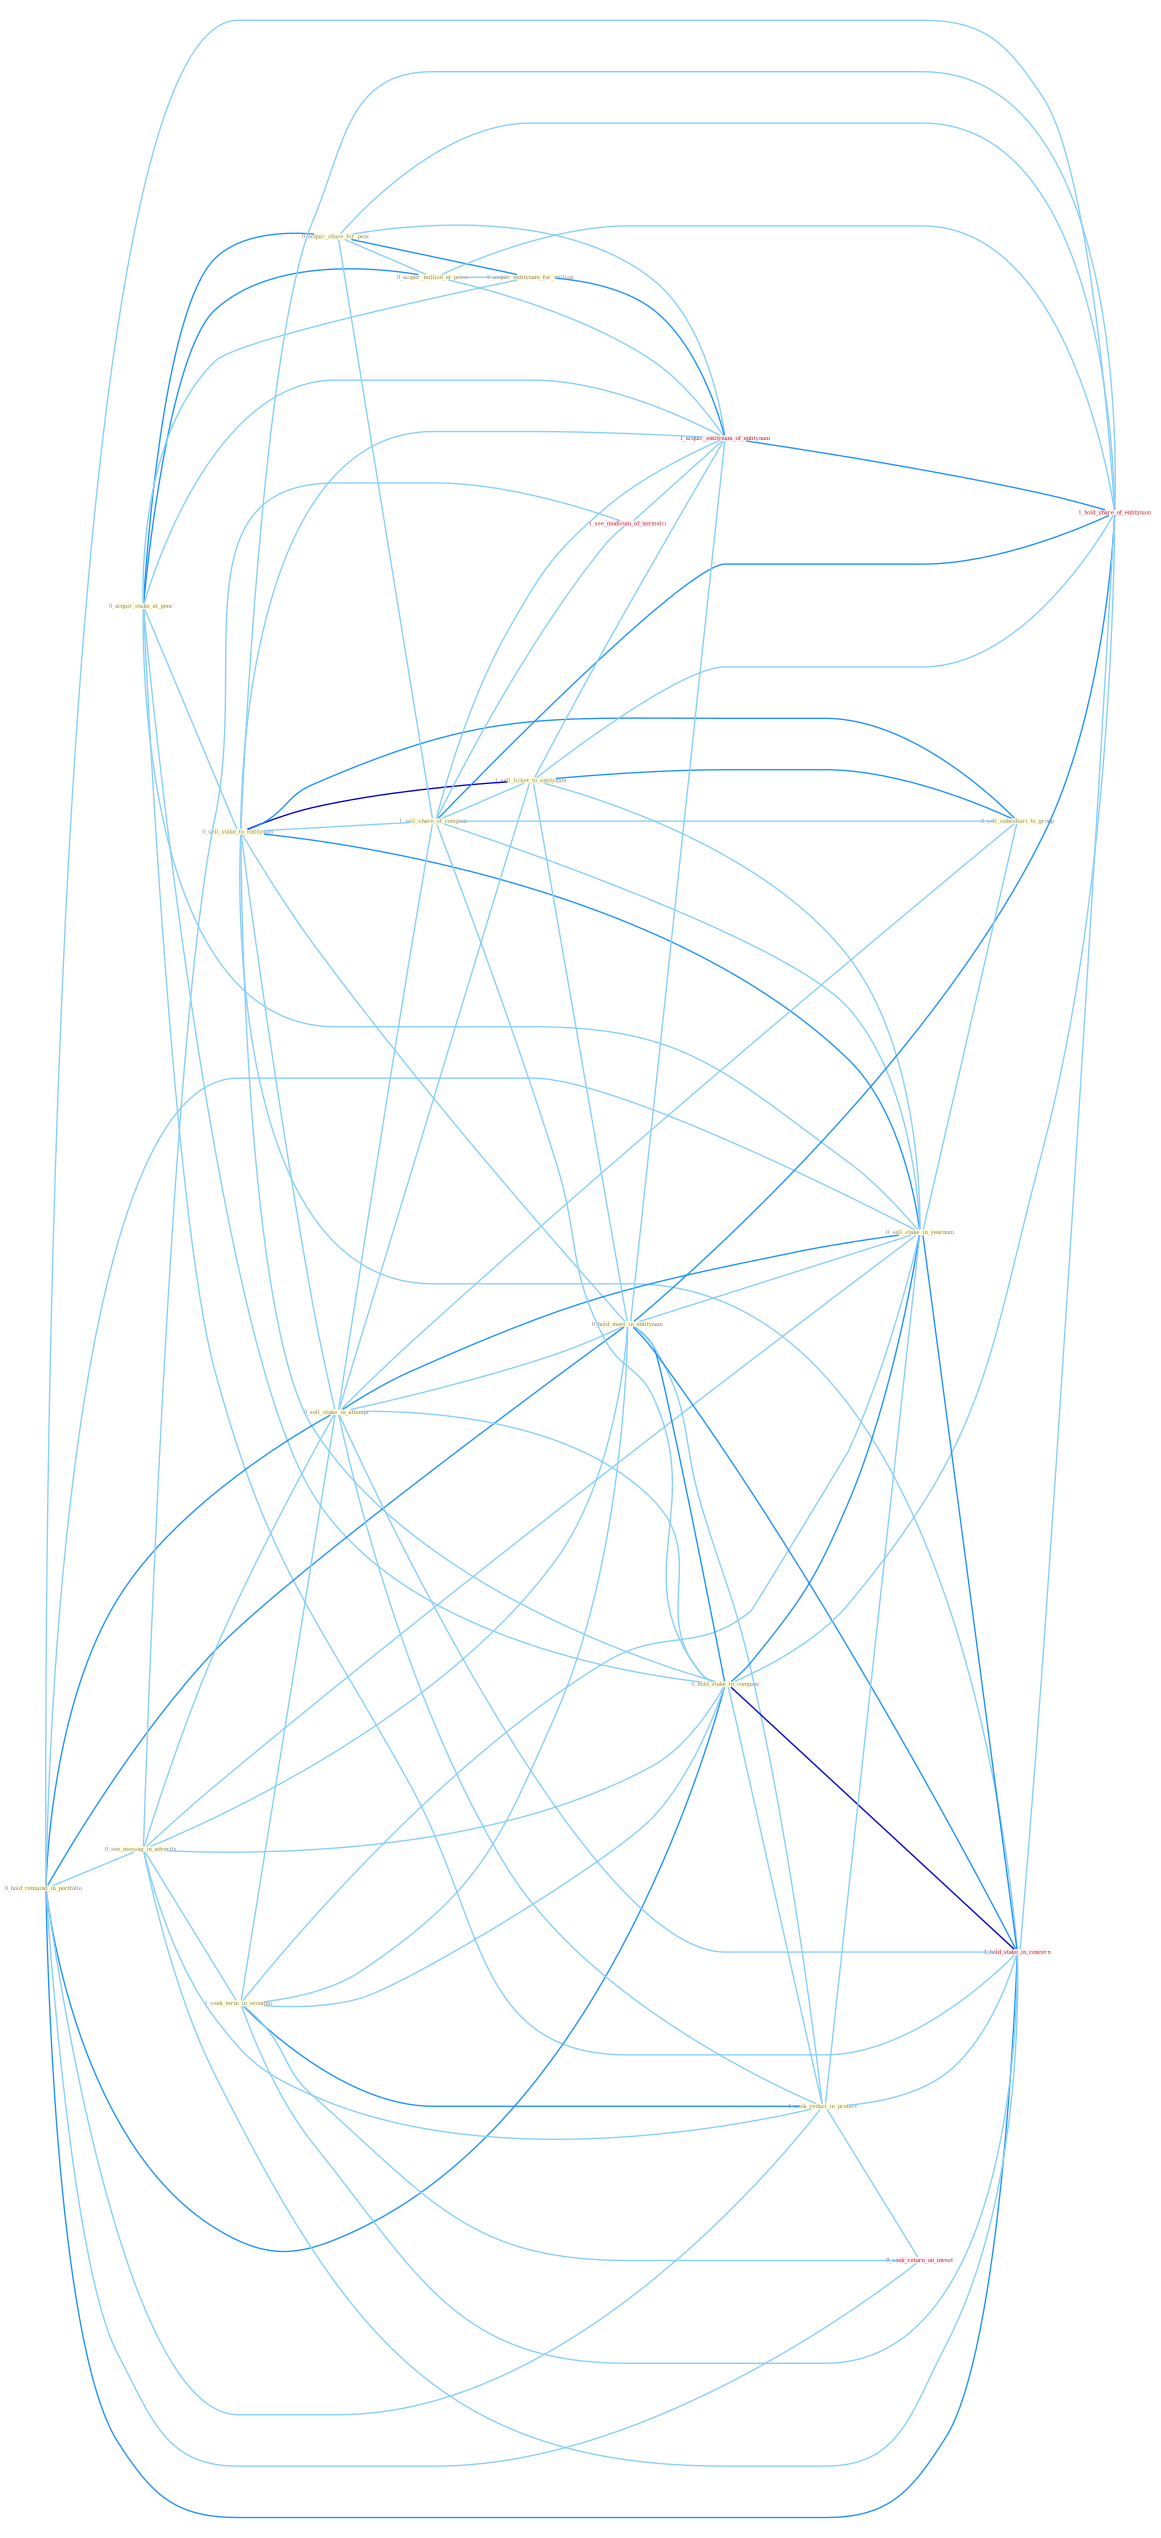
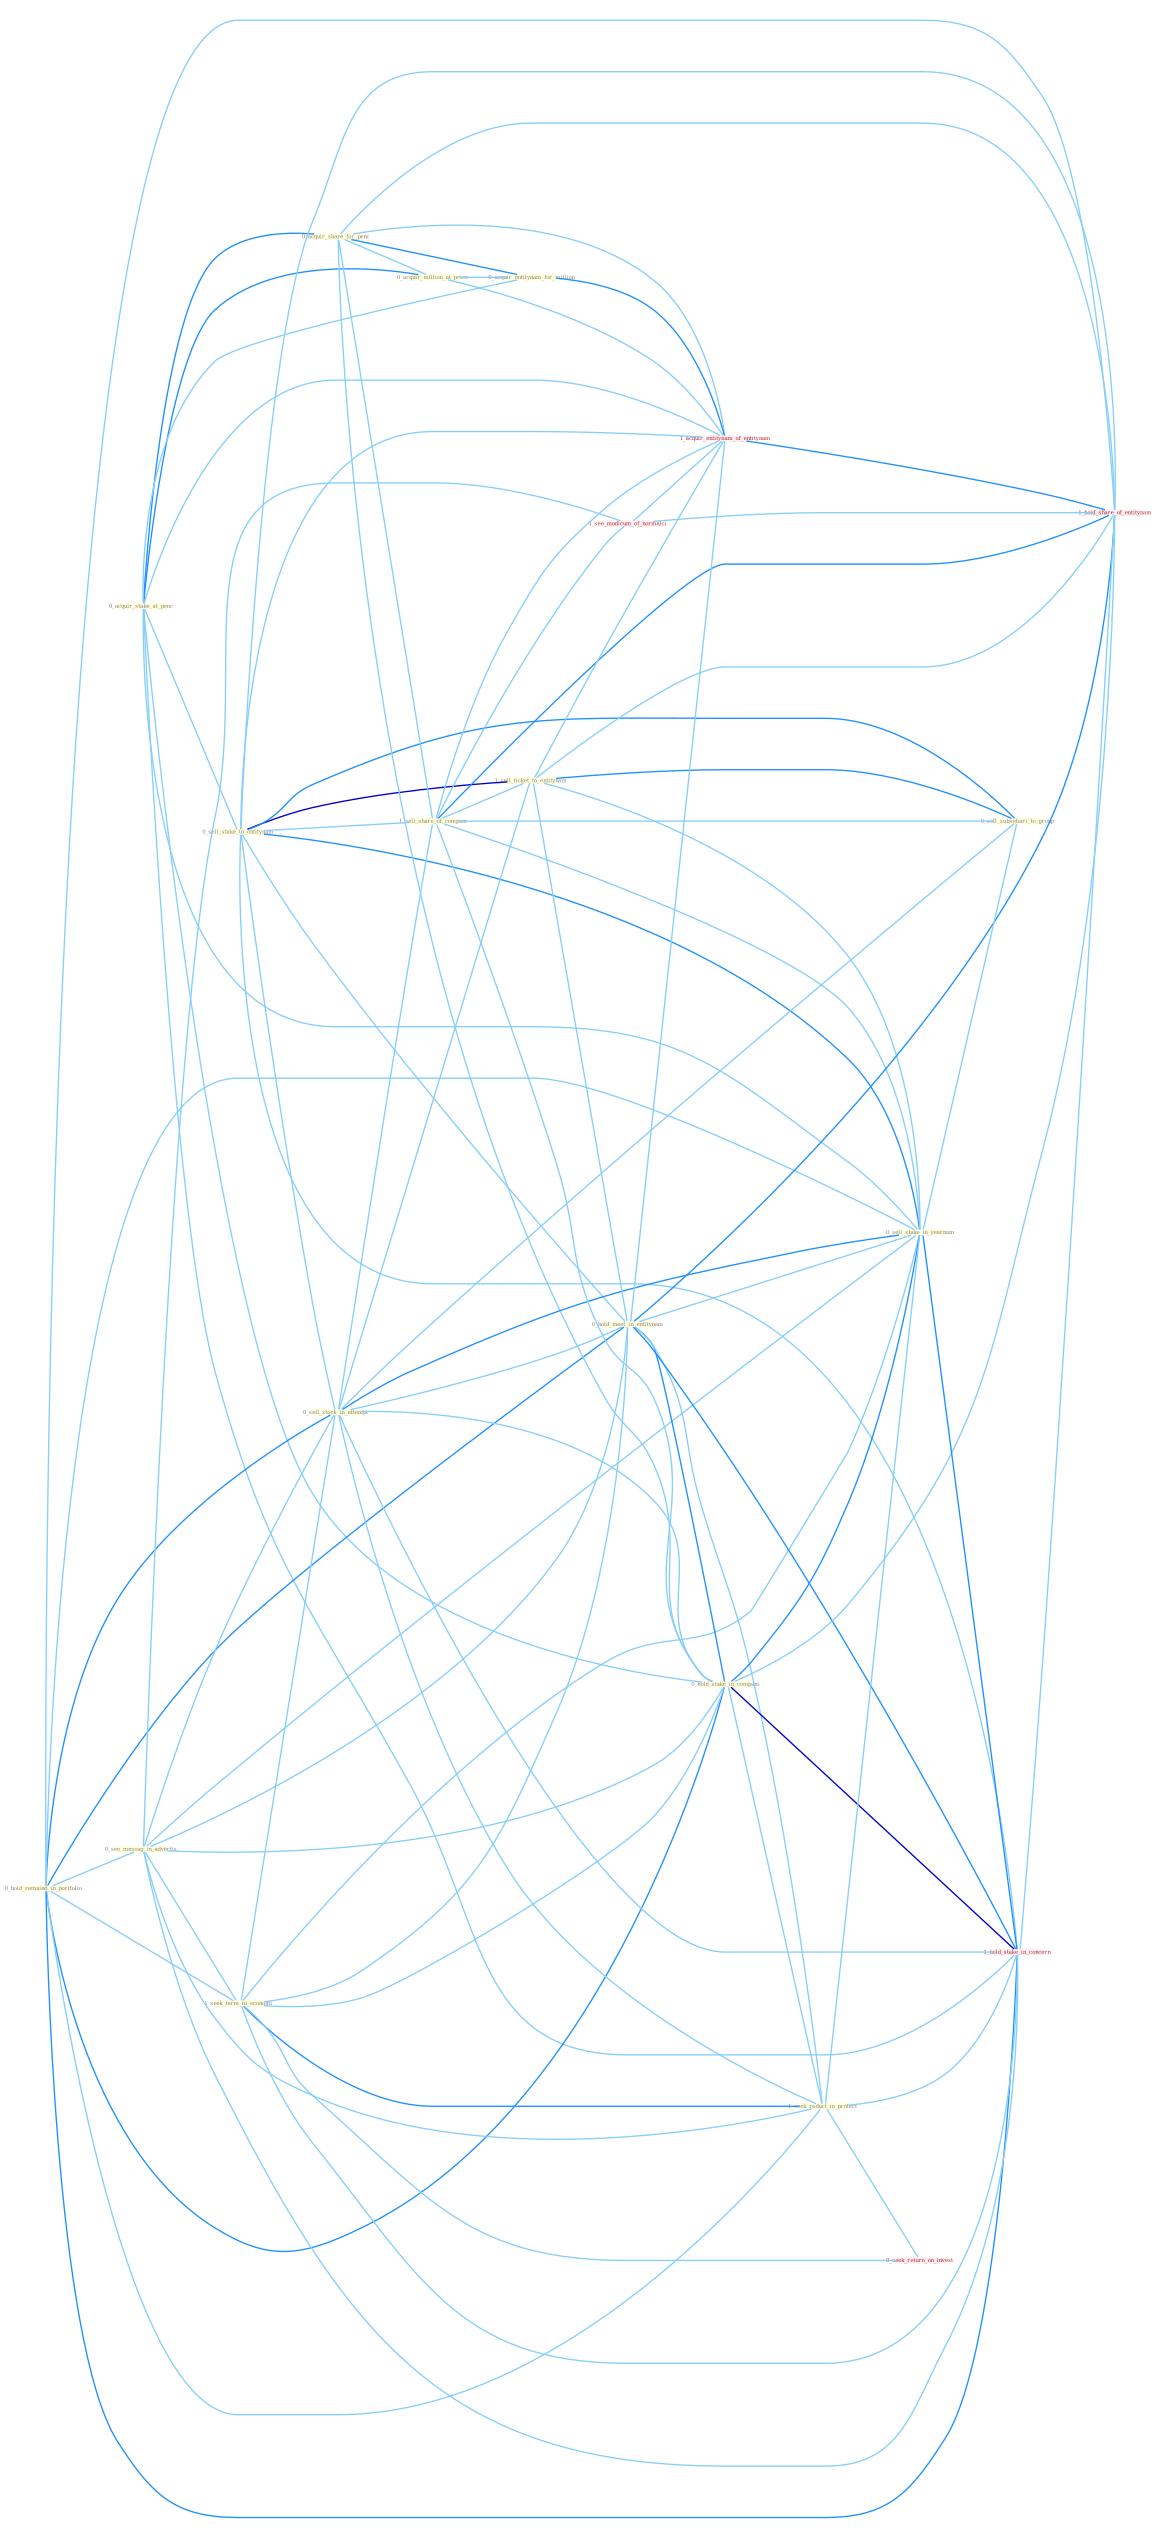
edge "0_acquir_million_at_price" -- "1_hold_share_of_entitynam": now "1_see_modicum_of_normalci" -- "1_hold_share_of_entitynam"
node "0_acquir_entitynam_for_million": label "0_acquir_entitynam_for_million" -> "9_acquir_entitynam_for_million"
edge "0_sell_stake_to_entitynam" -- "0_hold_stake_in_compani": now "0_acquir_share_for_penc" -- "0_hold_stake_in_compani"
node "0_sell_stake_in_attempt": label "0_sell_stake_in_attempt" -> "0_sell_stock_in_attempt"
edge "0_hold_remaind_in_portfolio" -- "0_seek_return_on_invest": now "0_hold_remaind_in_portfolio" -- "1_seek_term_in_economi"
